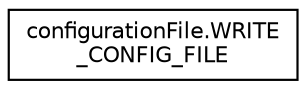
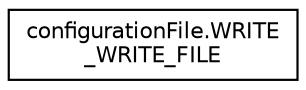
node "configurationFile.WRITE _CONFIG_FILE": label "configurationFile.WRITE _CONFIG_FILE" -> "configurationFile.WRITE _WRITE_FILE"
